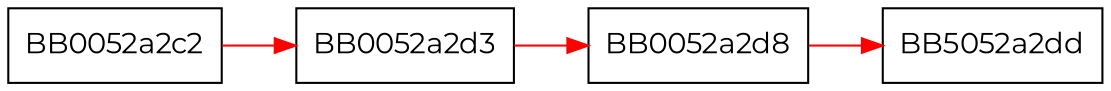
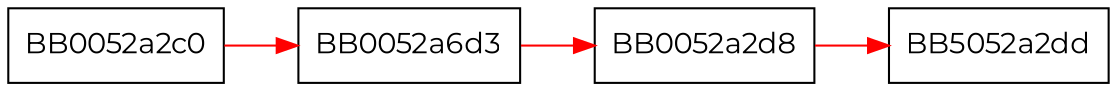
node "BB0052a2c2": label "BB0052a2c2" -> "BB0052a2c0"
node "BB0052a2d3": label "BB0052a2d3" -> "BB0052a6d3"
